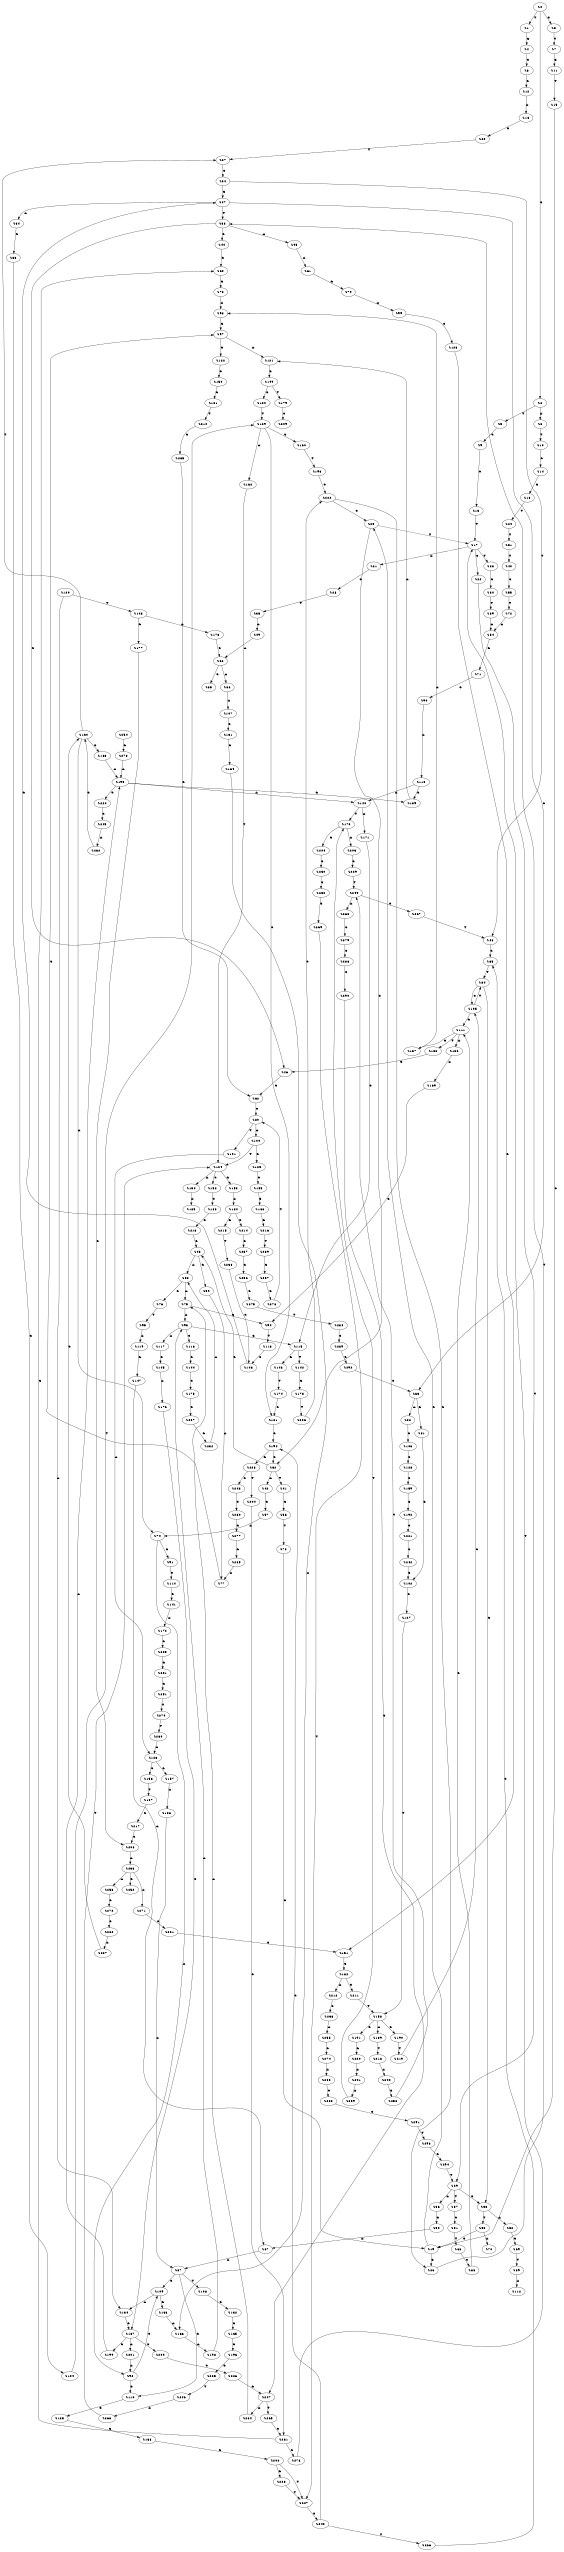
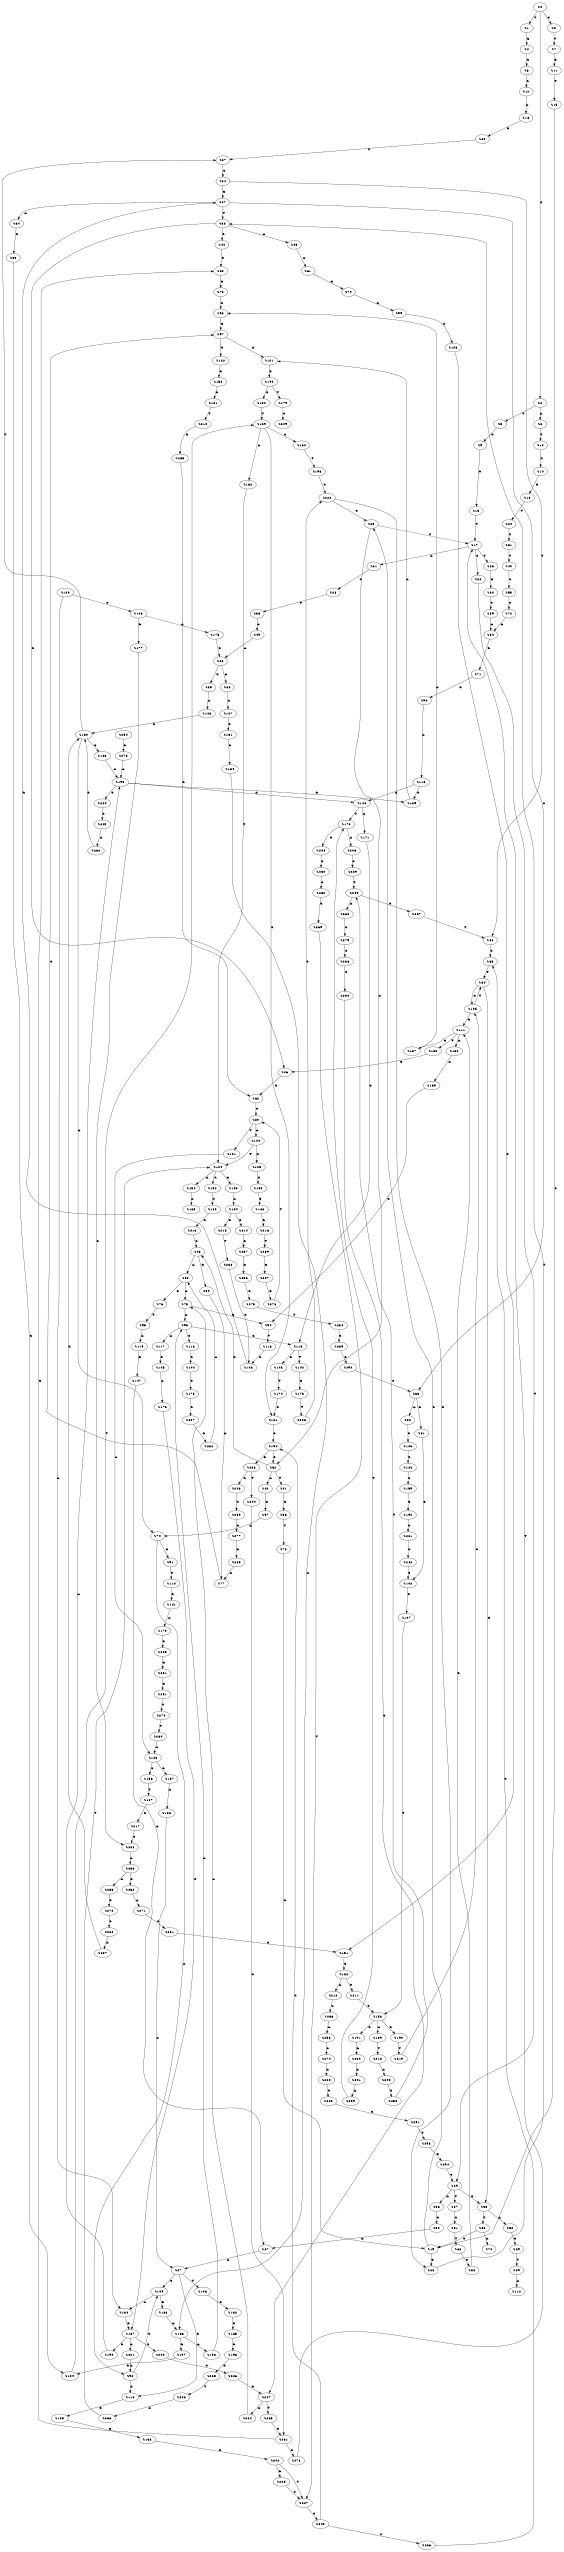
node "S106": added
edge "S233" -> "S271": now "S252" -> "S271"
node "S197": added
